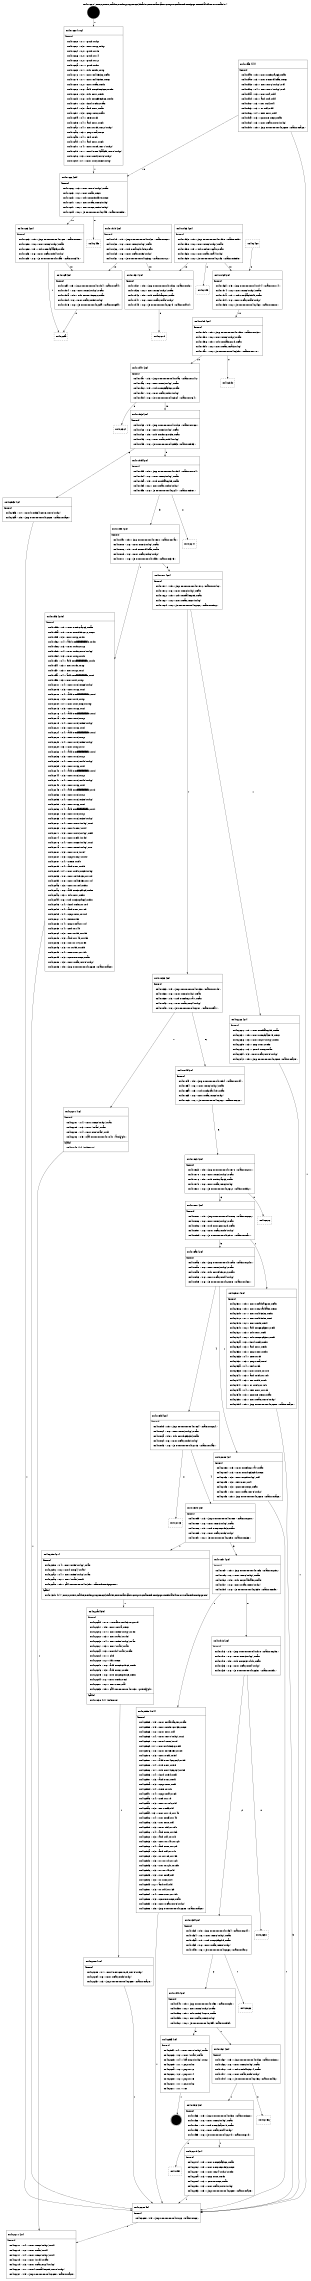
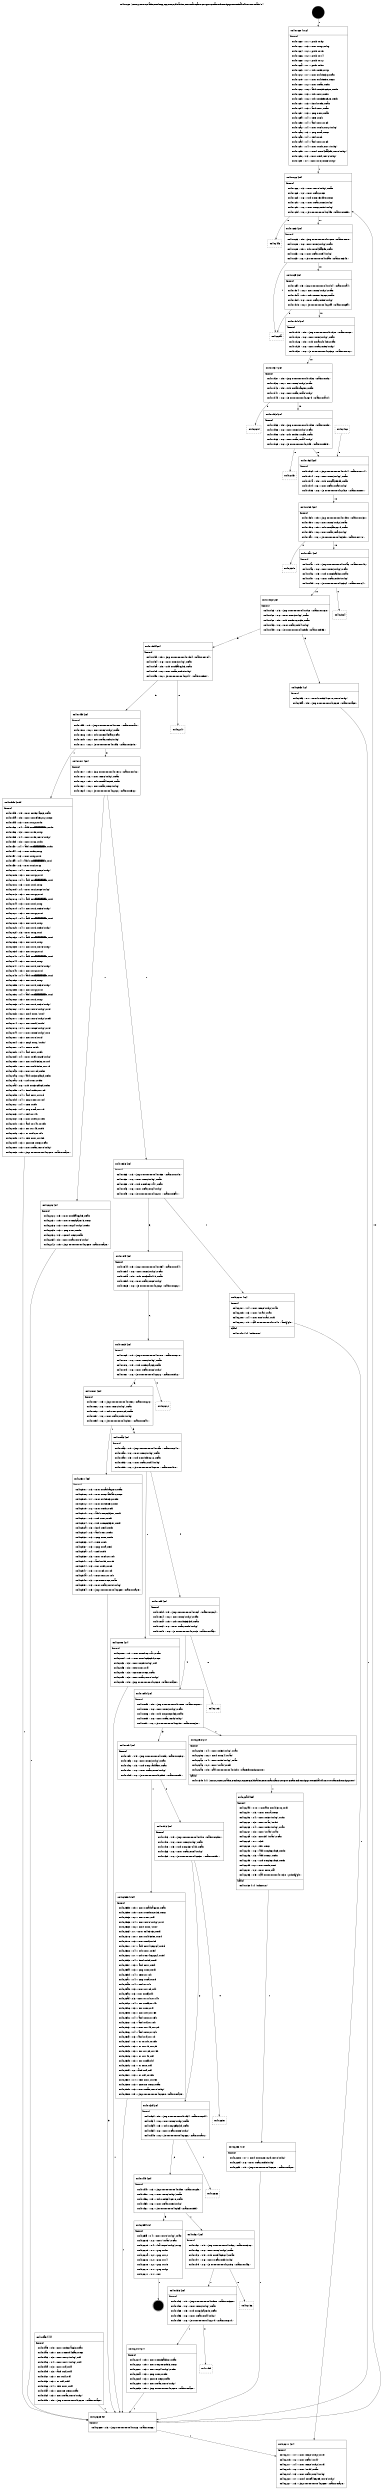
edge "0x401fa9 [44]" -> "0x401cc6 [29]": now "0x40268e [5]" -> "0x401cc6 [29]"
edge "0x401d1b [28]" -> "0x401cff [28]": reversed
edge "0x401d53 [28]" -> "0x401d37 [28]": reversed
